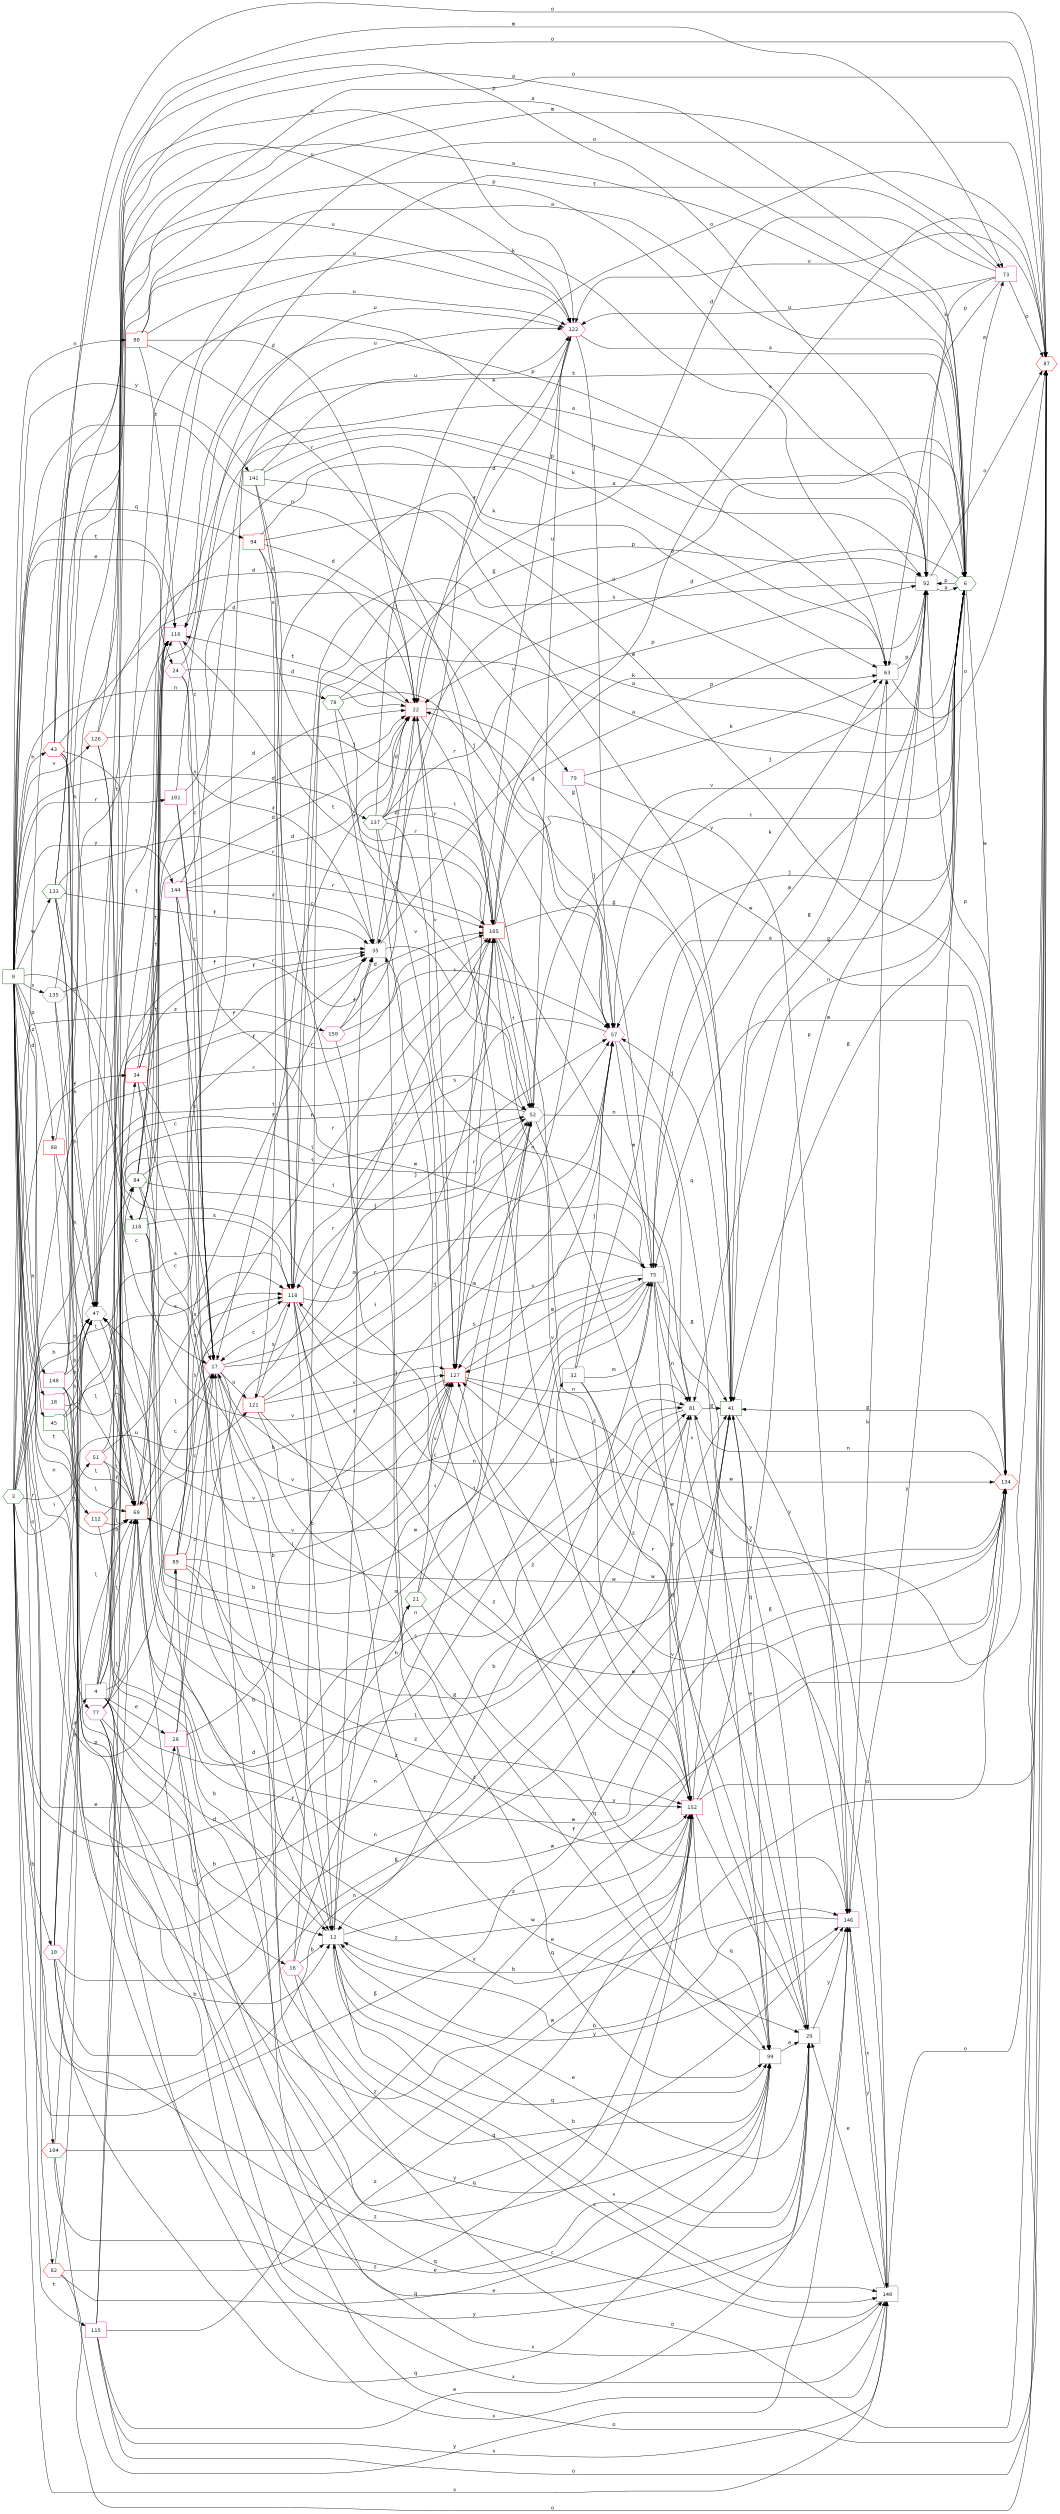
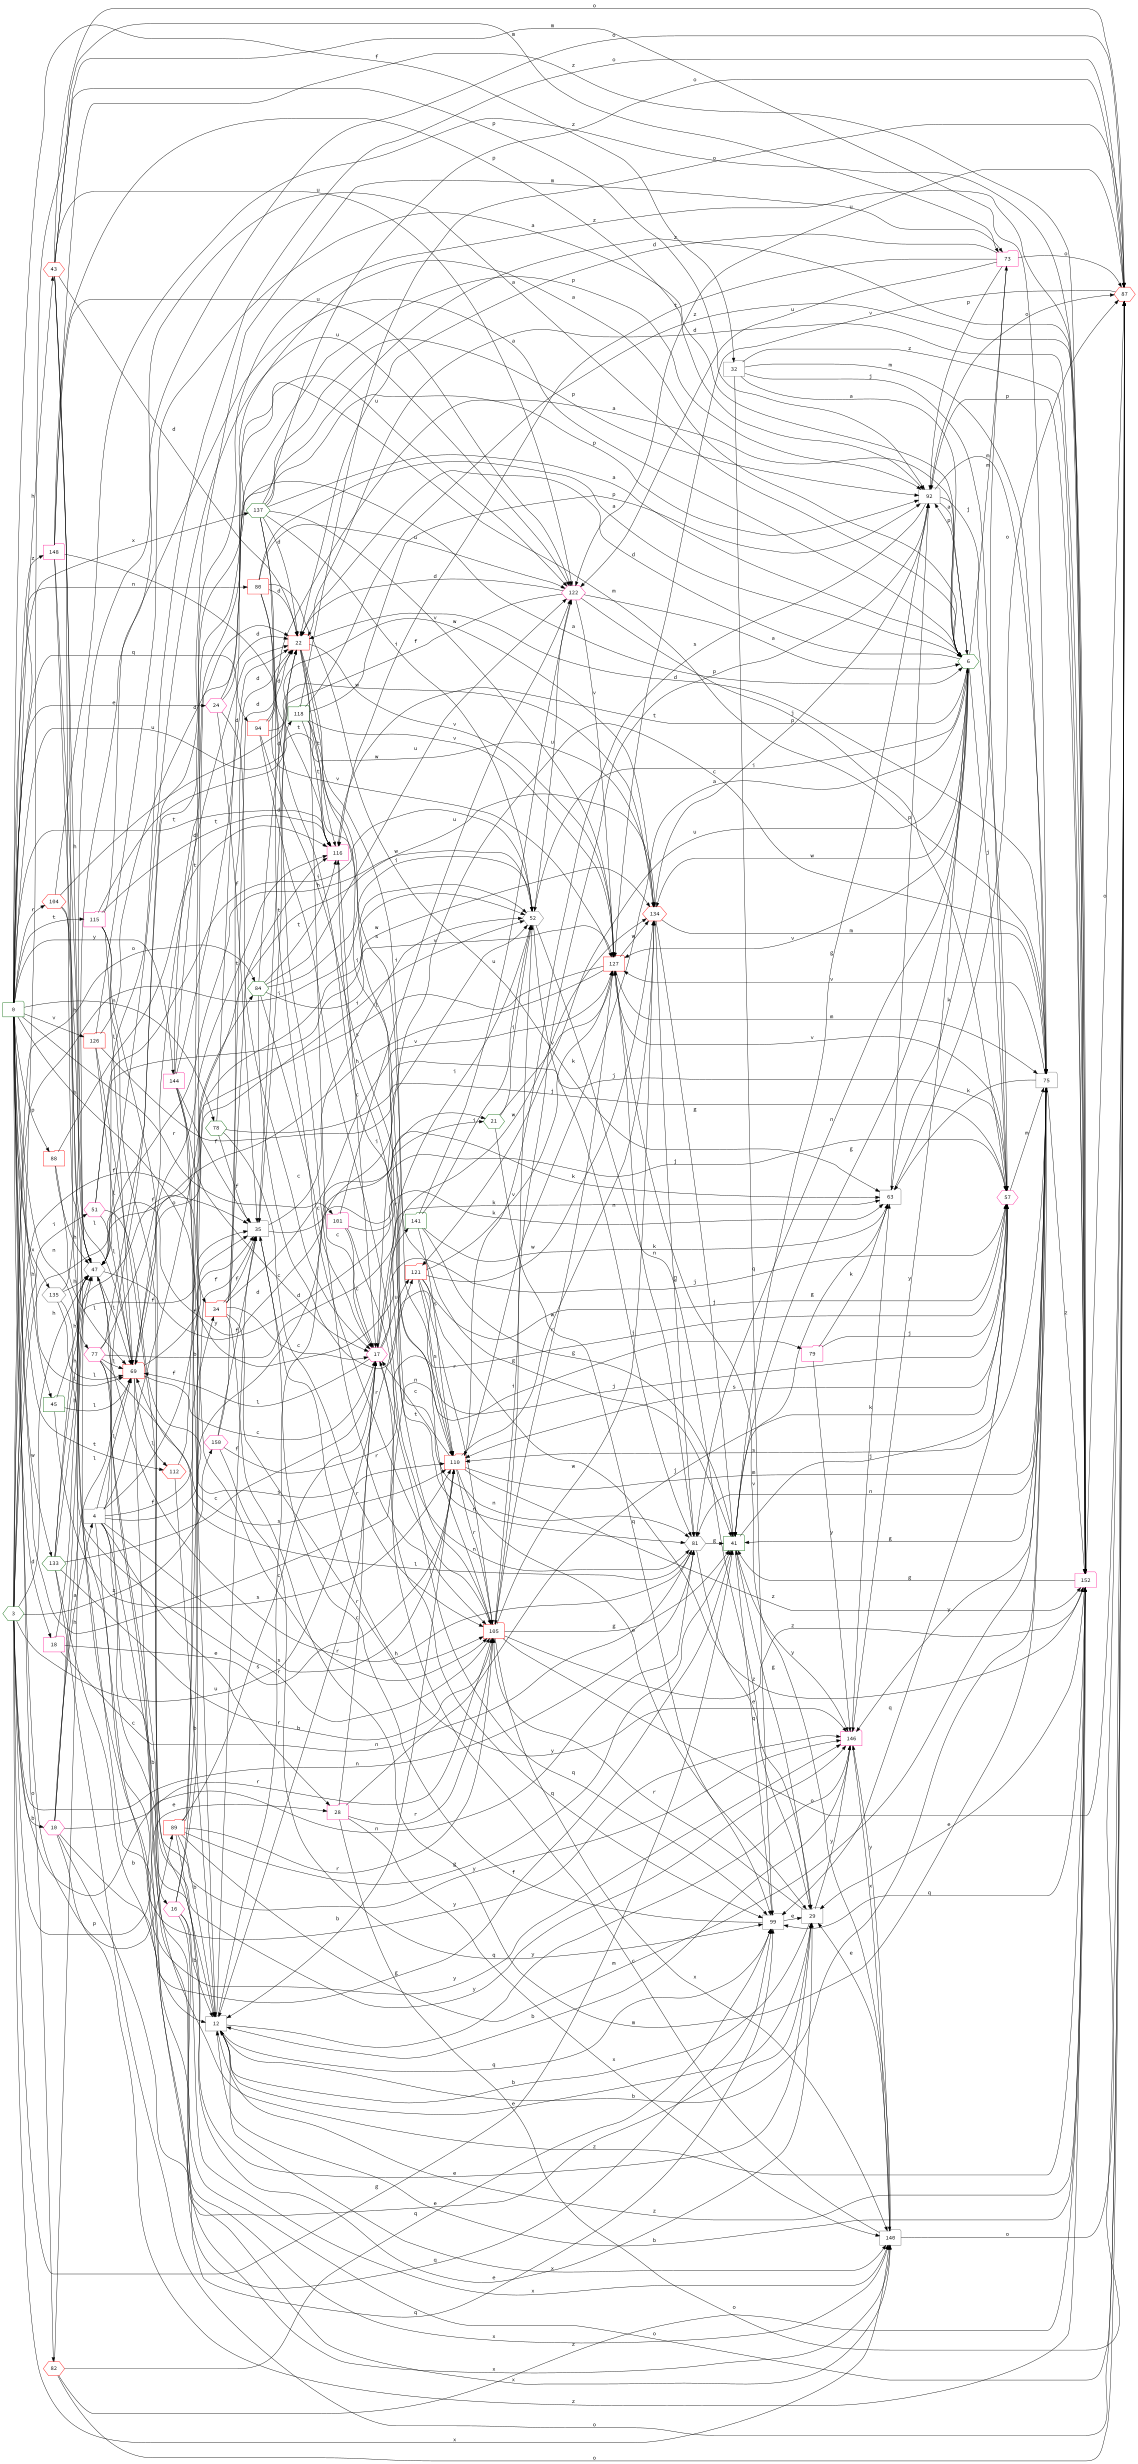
node "126": shape hexagon -> folder
edge "112" -> "69": reversed
